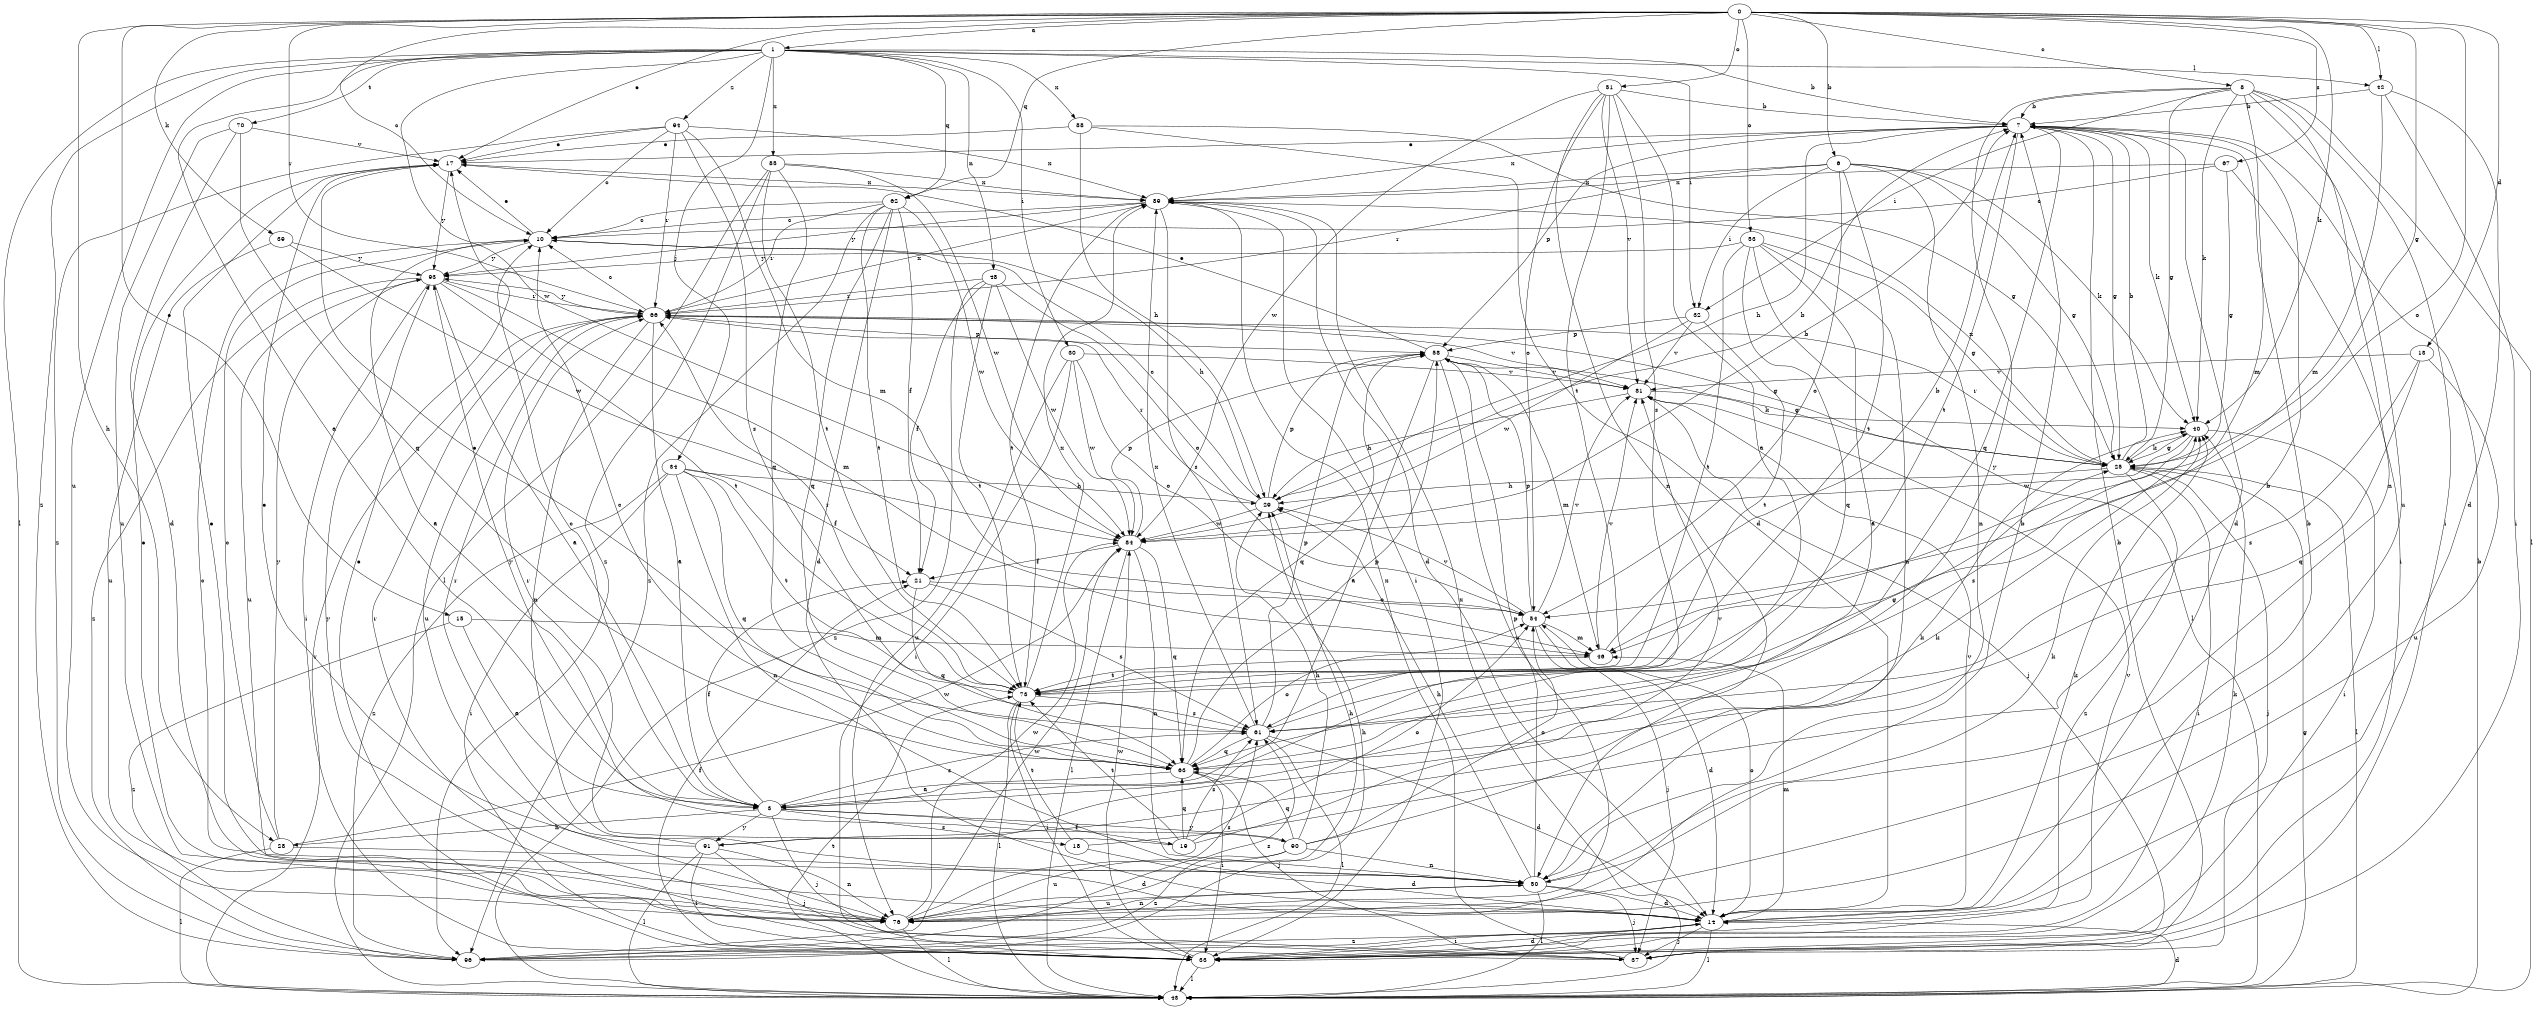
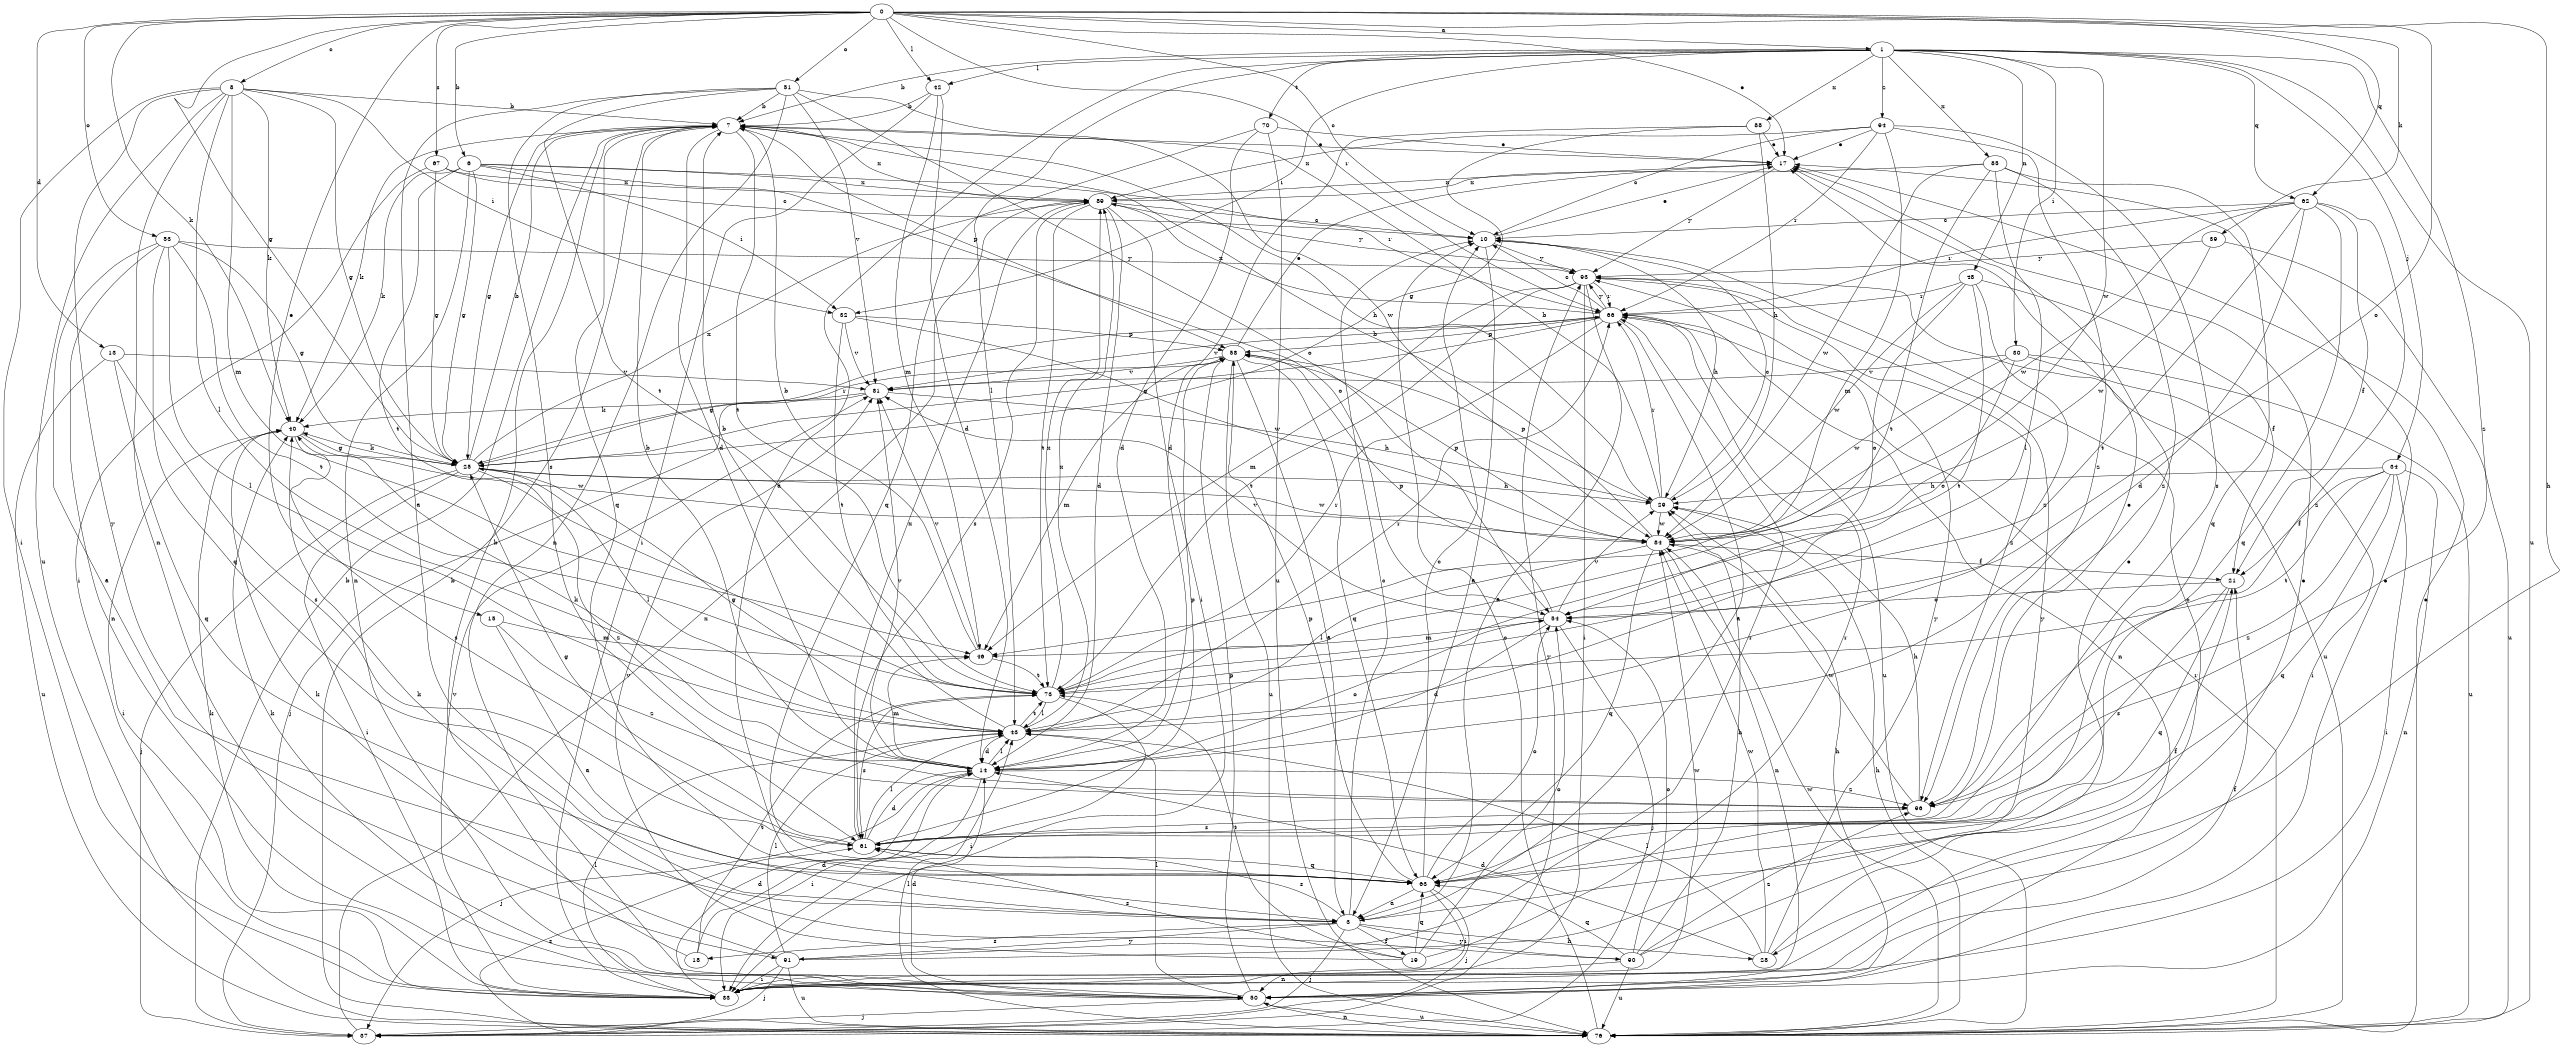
edge "70" -> "17": label "v" -> "e"
edge "25" -> "84": added, label "w"
edge "73" -> "66": reversed
edge "91" -> "76": label "n" -> "u"
